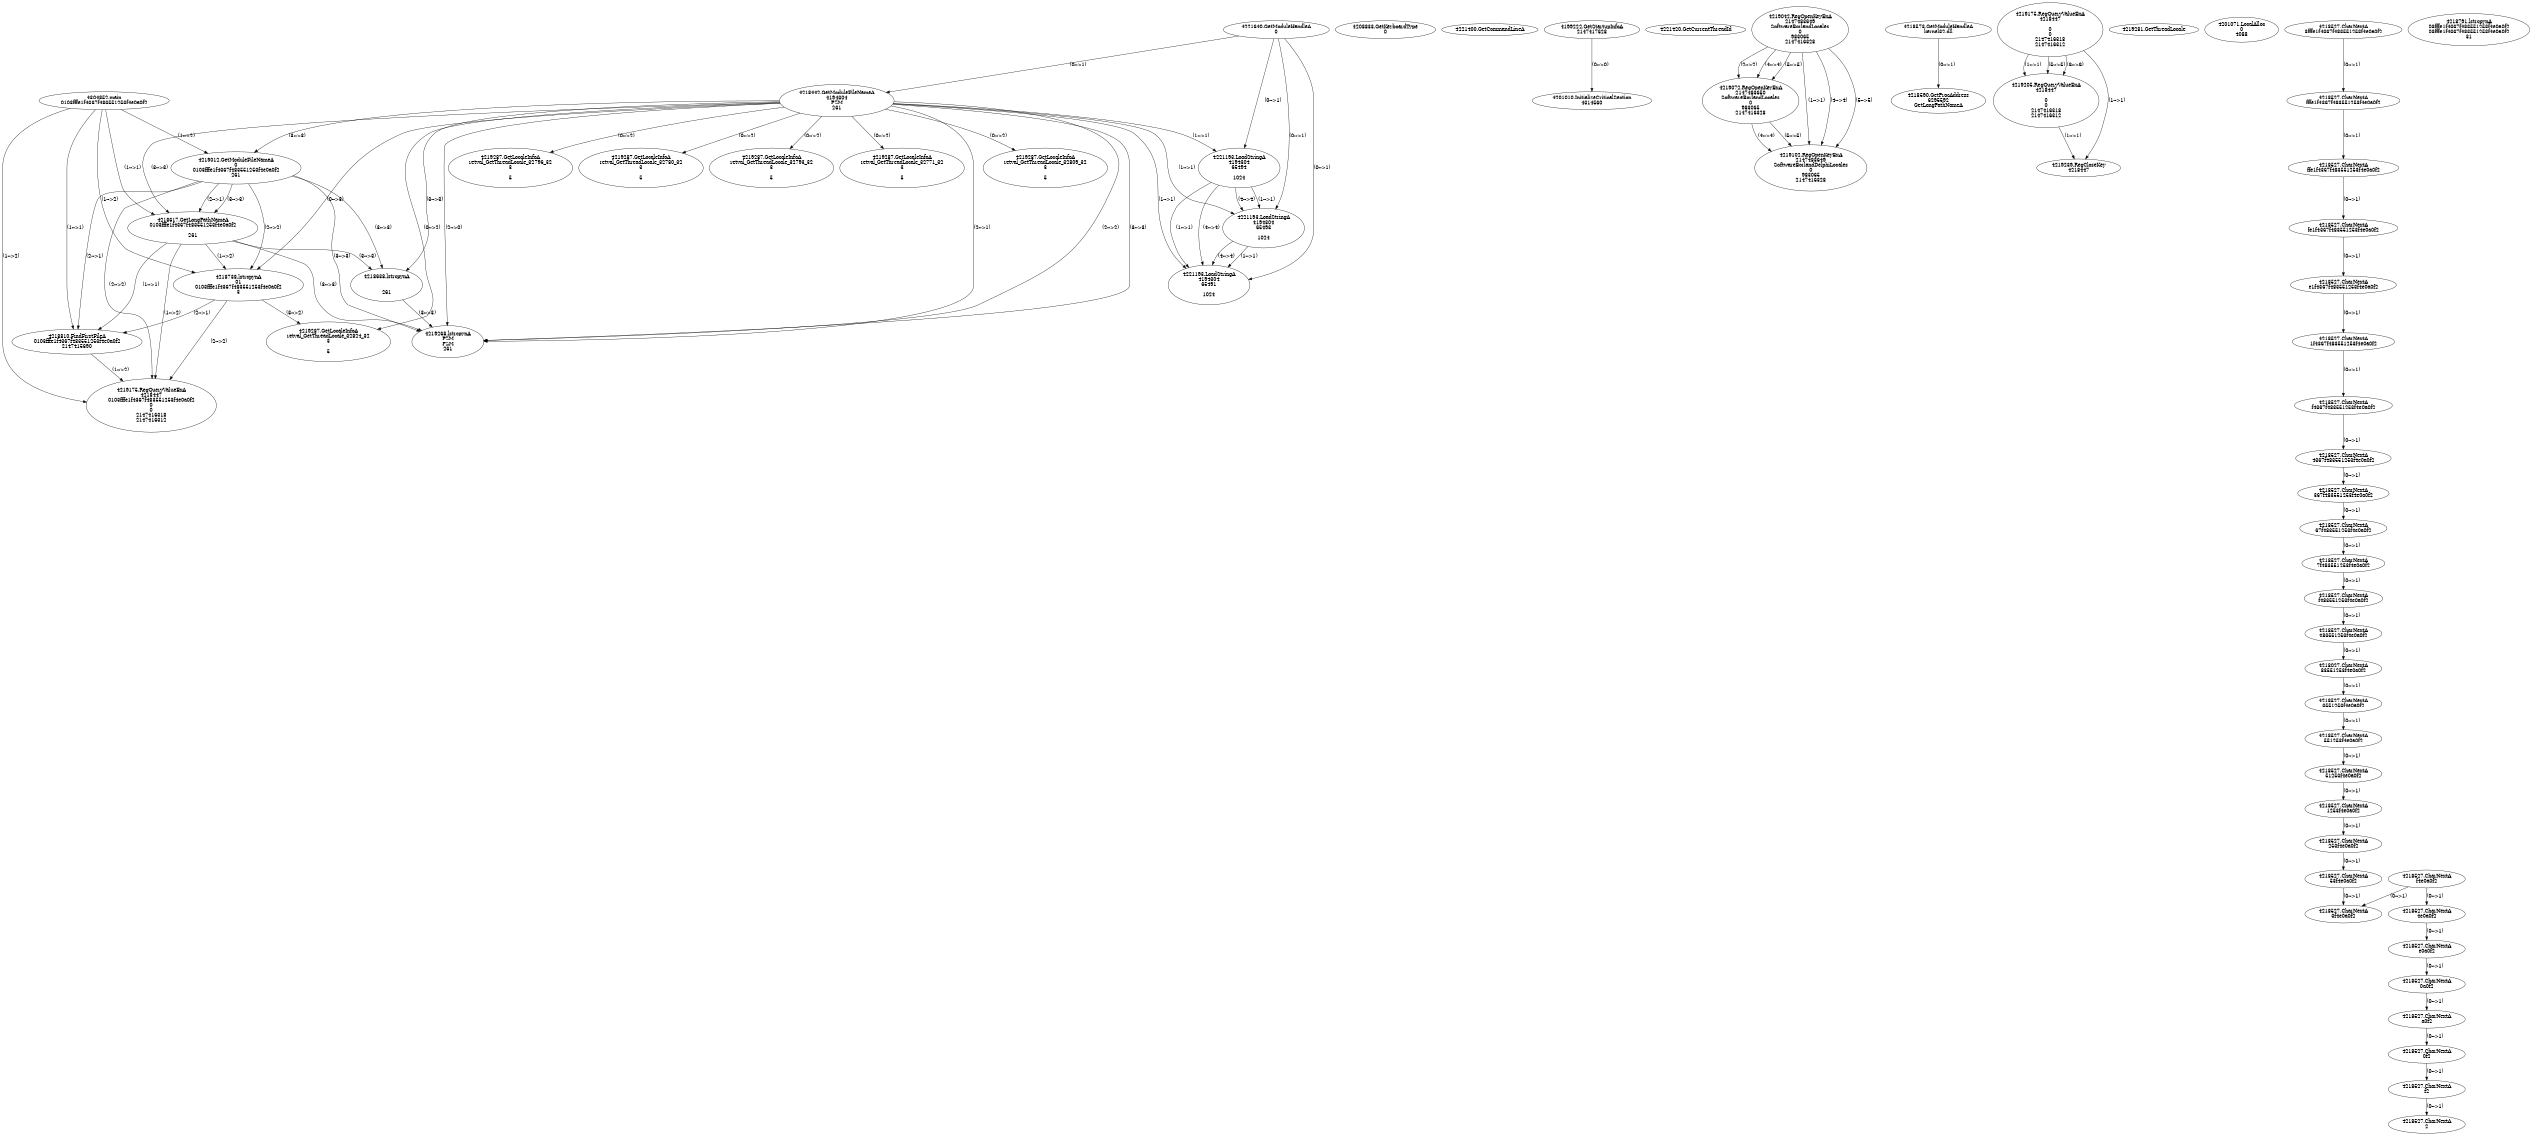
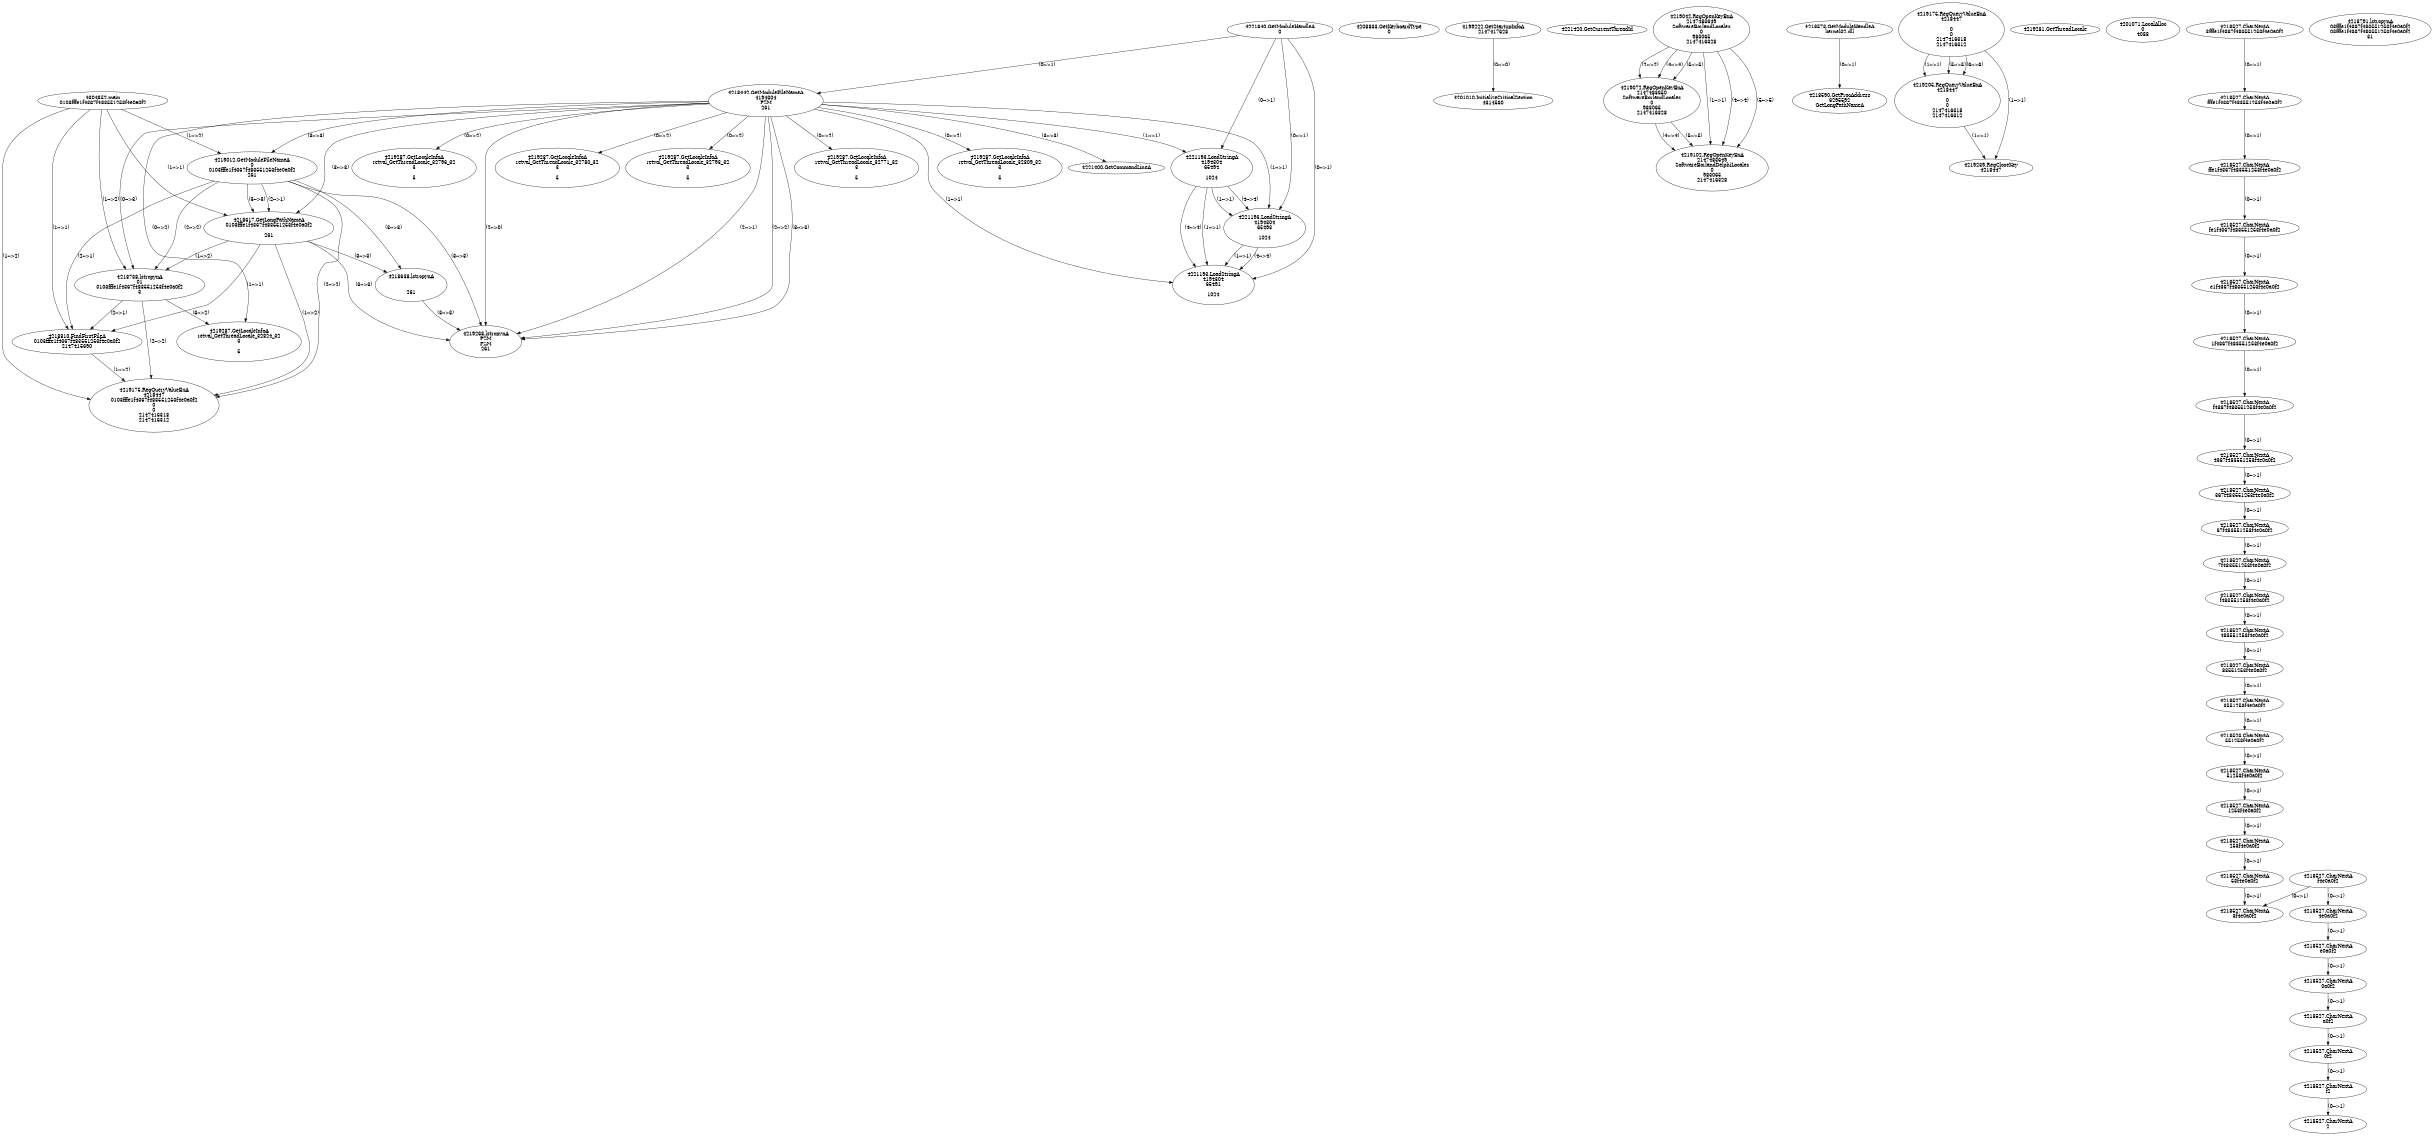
edge "4218442.GetModuleFileNameA 4194304 PZM 261" -> "4218638.lstrcpynA 261": now "4218442.GetModuleFileNameA 4194304 PZM 261" -> "4221400.GetCommandLineA"
node "4218527.CharNextA 551253f4e0a0f2": label "4218527.CharNextA 551253f4e0a0f2" -> "4218523.CharNextA 551253f4e0a0f2"
